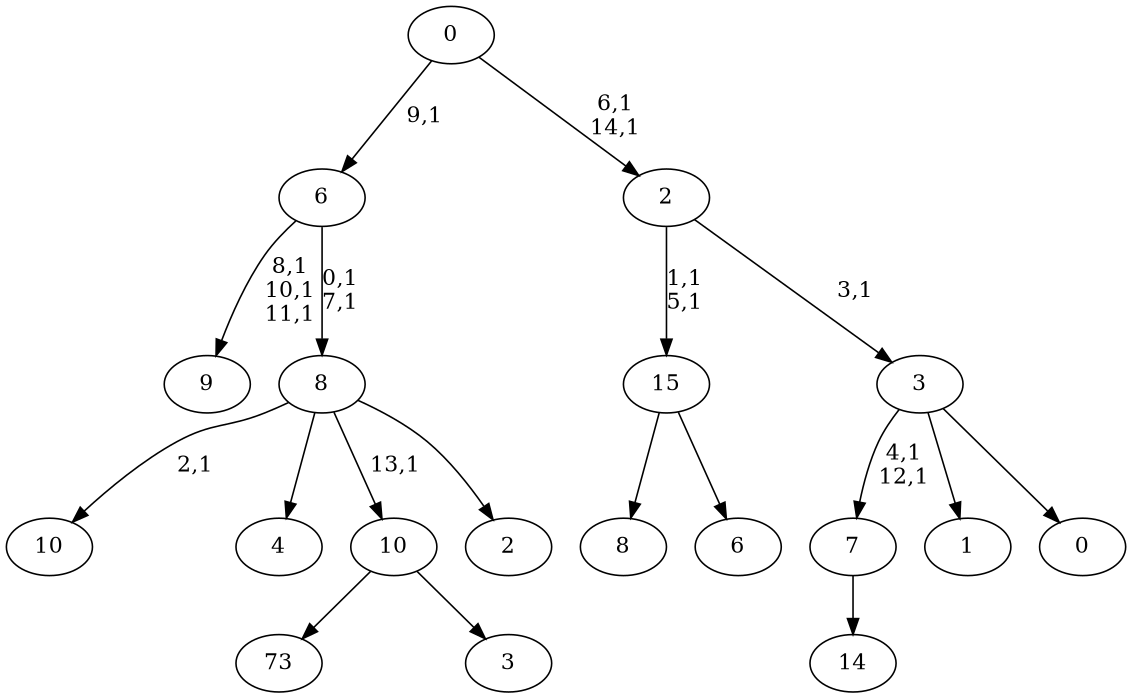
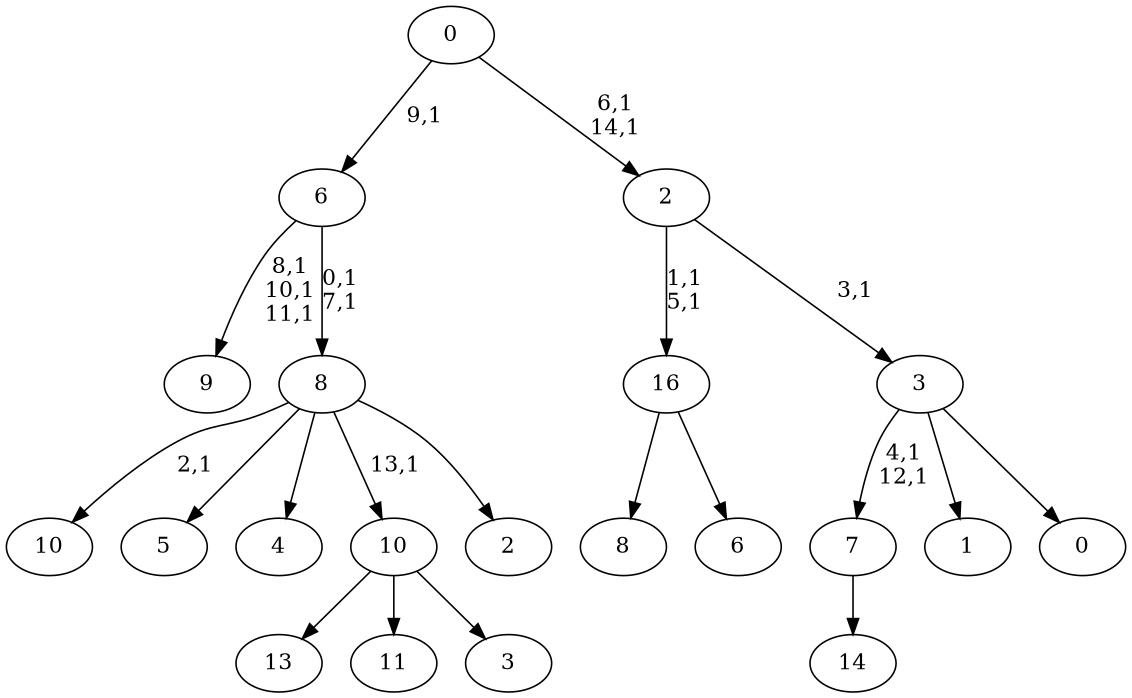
node "15": label "15" -> "16"
node "5": added
node "73": label "73" -> "13"
node "11": added
